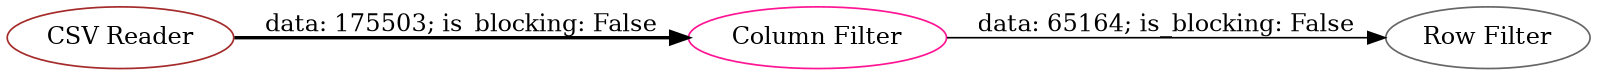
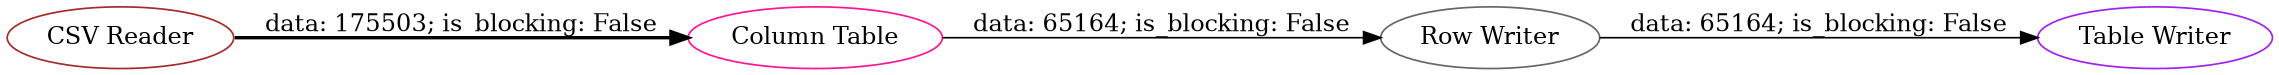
node "Column Filter": label "Column Filter" -> "Column Table"
node "Row Filter": label "Row Filter" -> "Row Writer"
node "Table Writer": added
